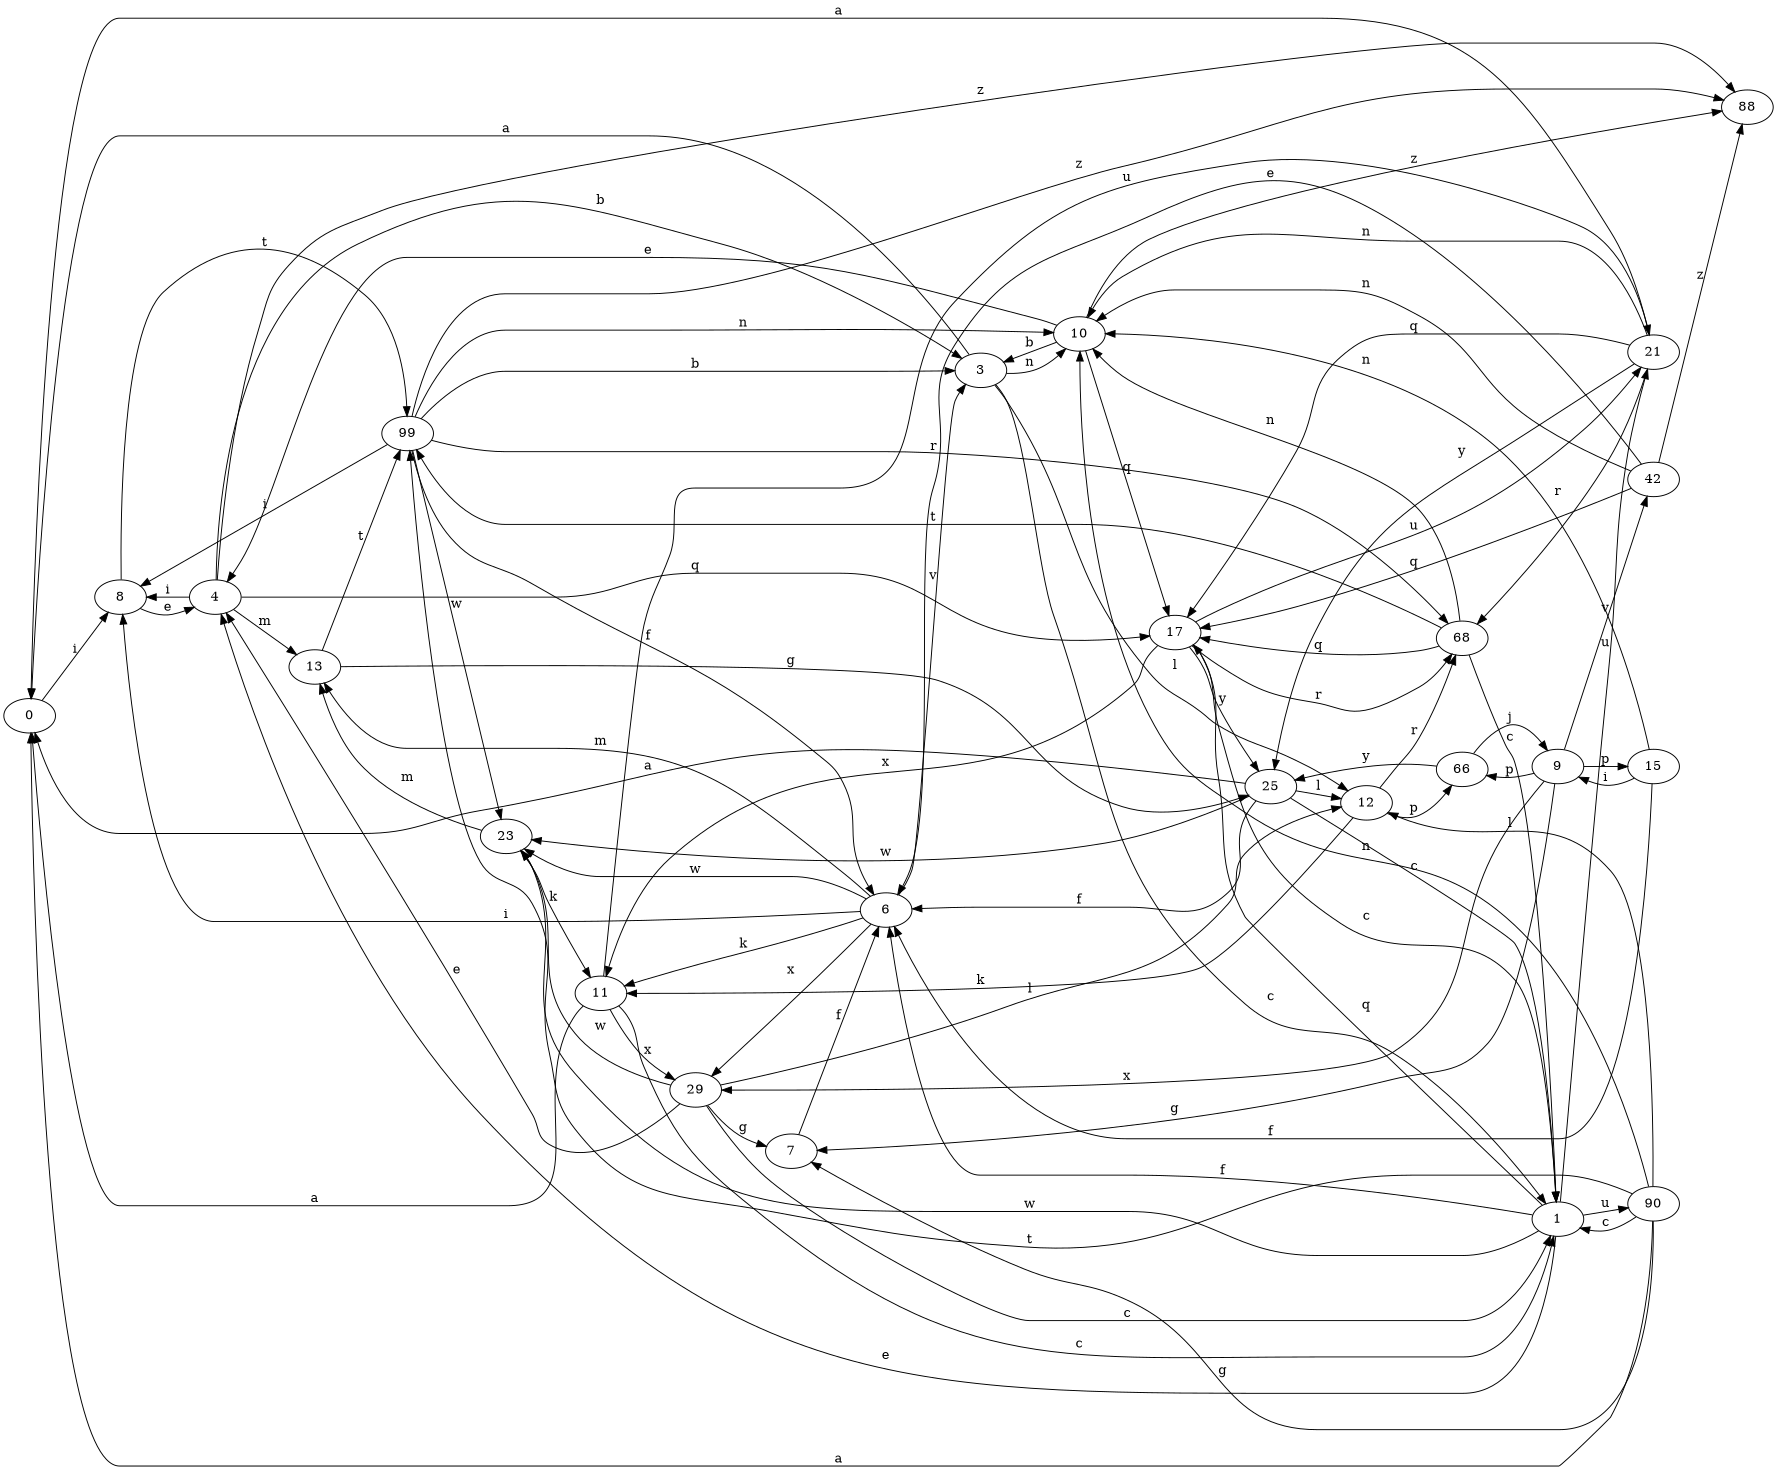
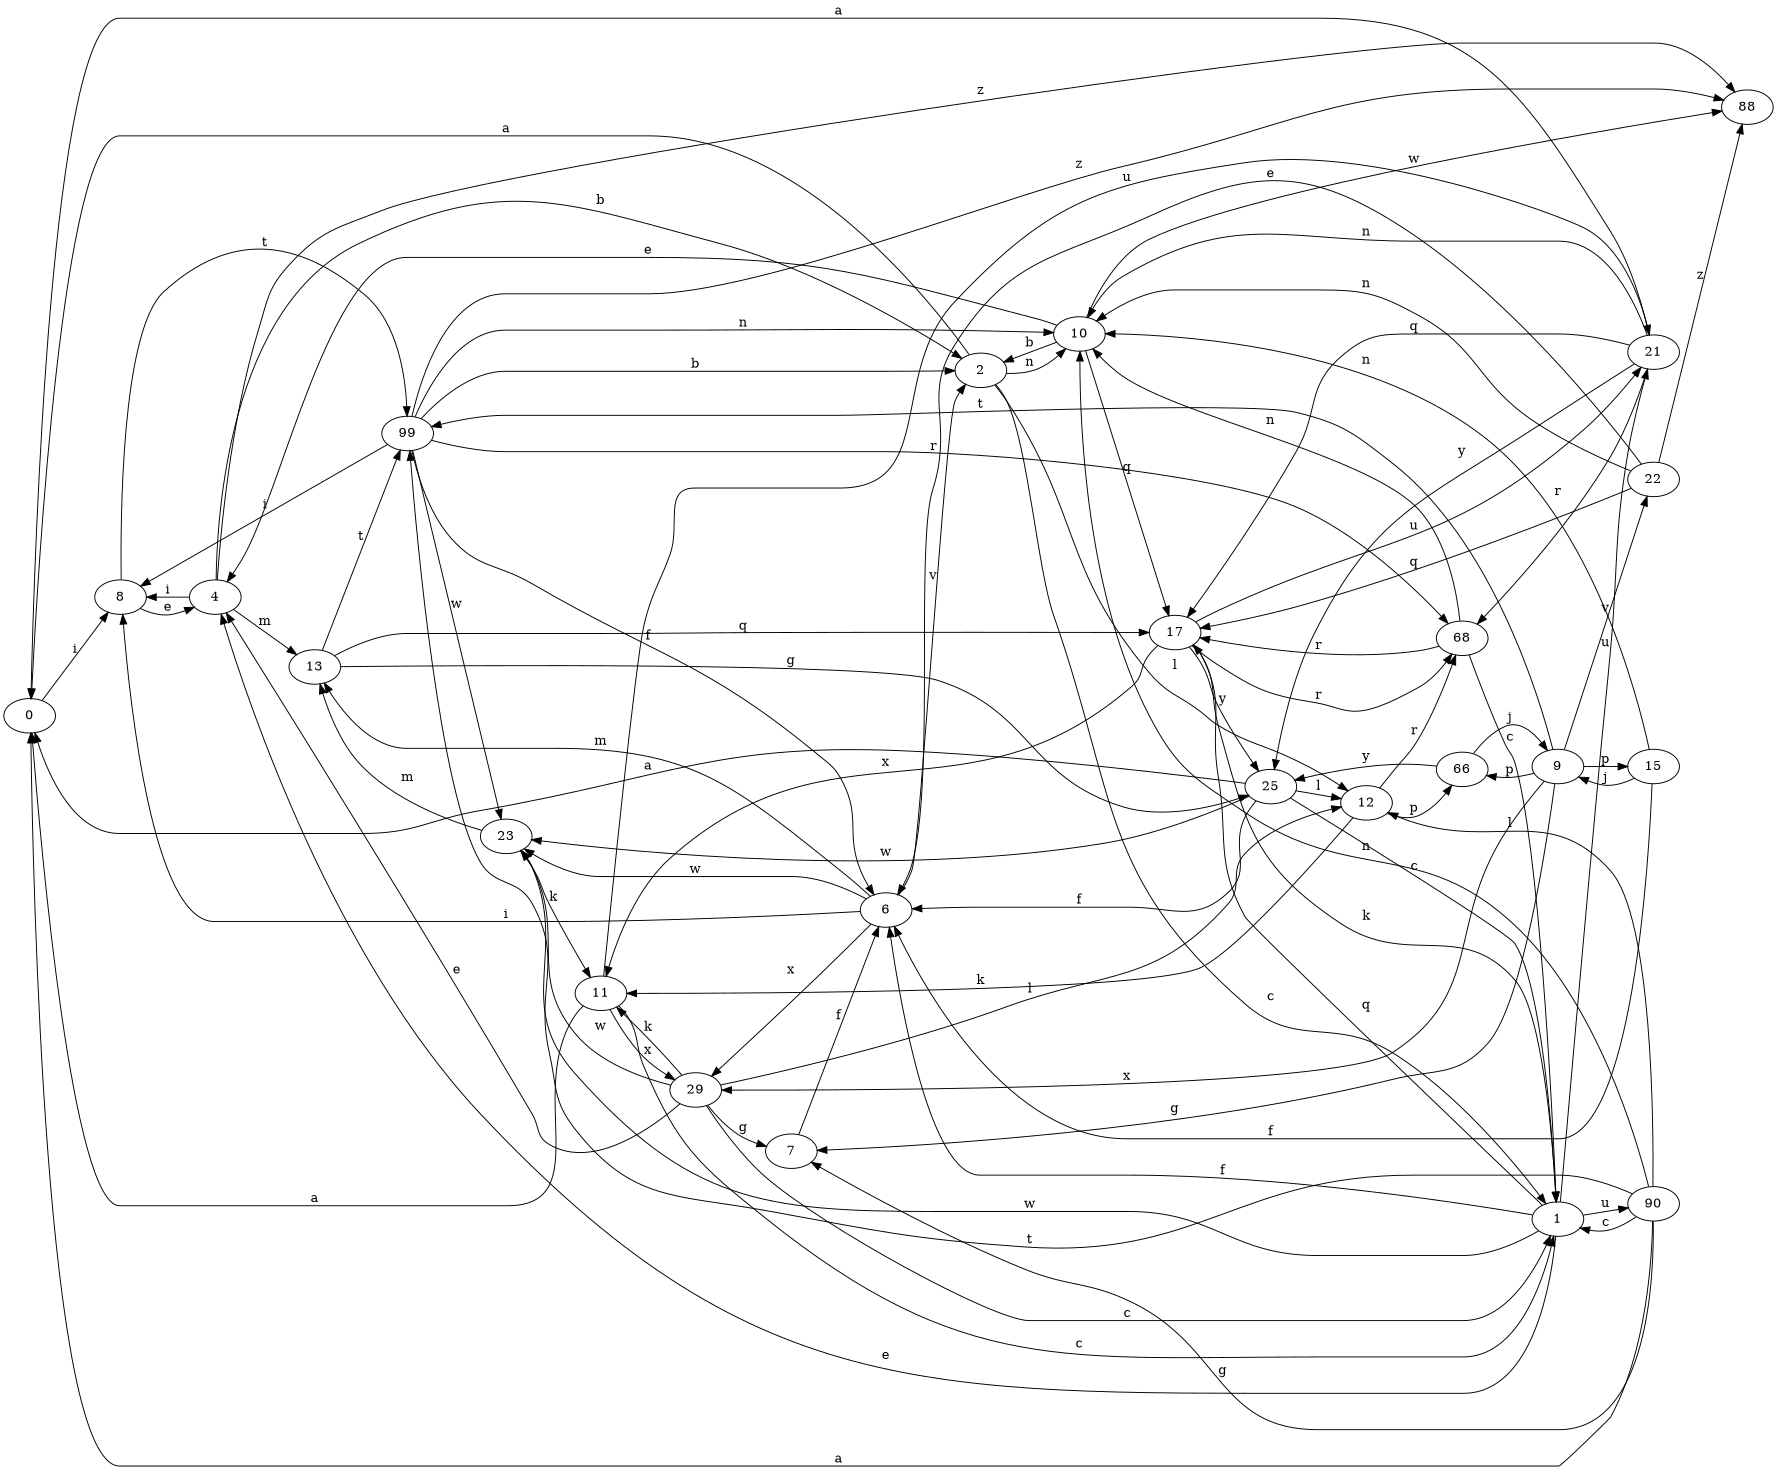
edge "10" -> "88": label "z" -> "w"
node "3": label "3" -> "2"
node "42": label "42" -> "22"
edge "68" -> "99": now "9" -> "99"
edge "4" -> "17": now "13" -> "17"
edge "68" -> "17": label "q" -> "r"
edge "15" -> "9": label "i" -> "j"
edge "17" -> "1": label "c" -> "k"
edge "6" -> "11": now "29" -> "11"
